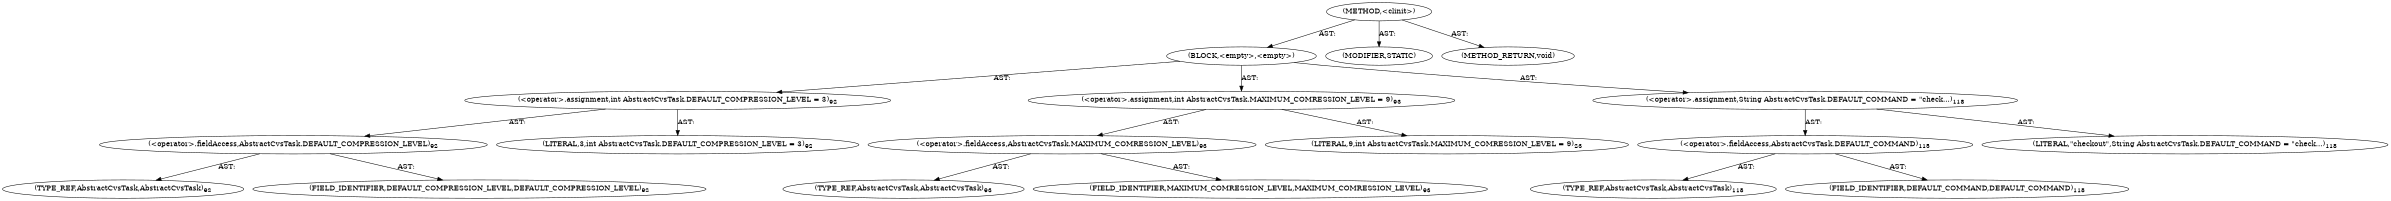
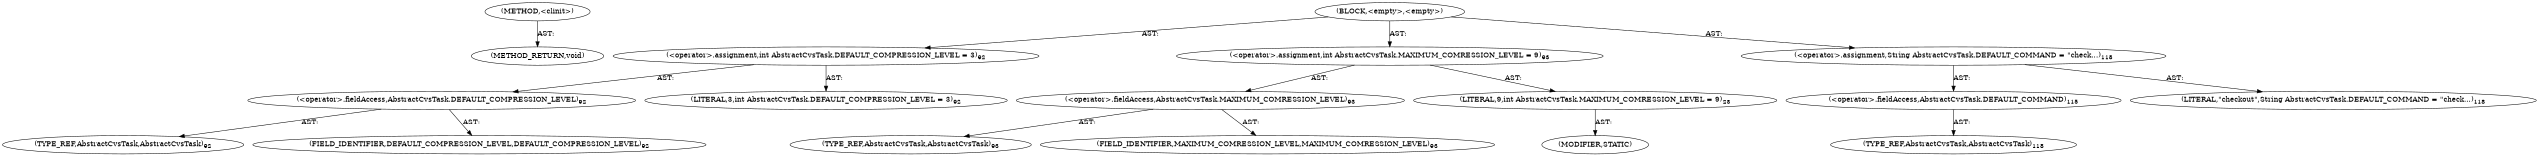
edge "(METHOD,<clinit>)" -> "(MODIFIER,STATIC)": now "(LITERAL,9,int AbstractCvsTask.MAXIMUM_COMRESSION_LEVEL = 9)" -> "(MODIFIER,STATIC)"
edge "(METHOD,<clinit>)" -> "(BLOCK,<empty>,<empty>)": removed, label "AST:"
node "(FIELD_IDENTIFIER,DEFAULT_COMMAND,DEFAULT_COMMAND)": removed
